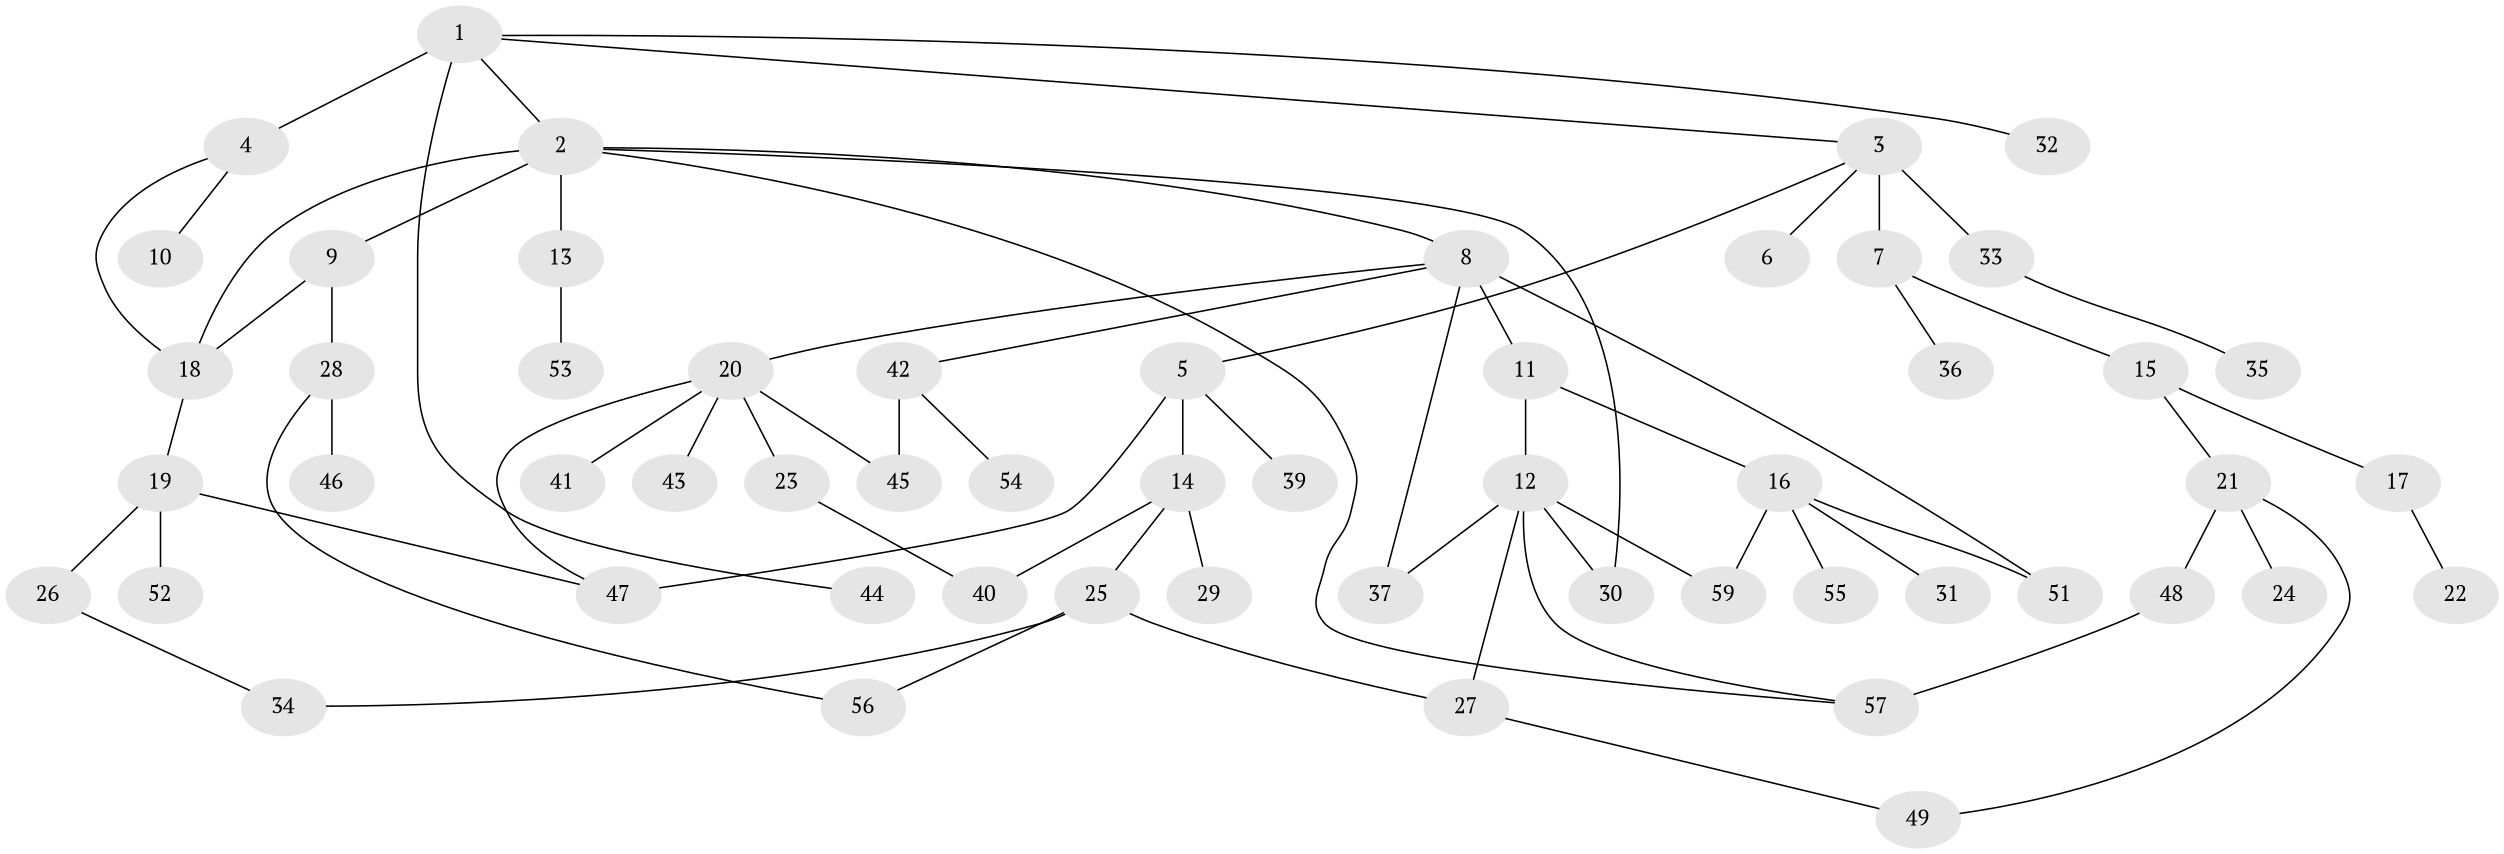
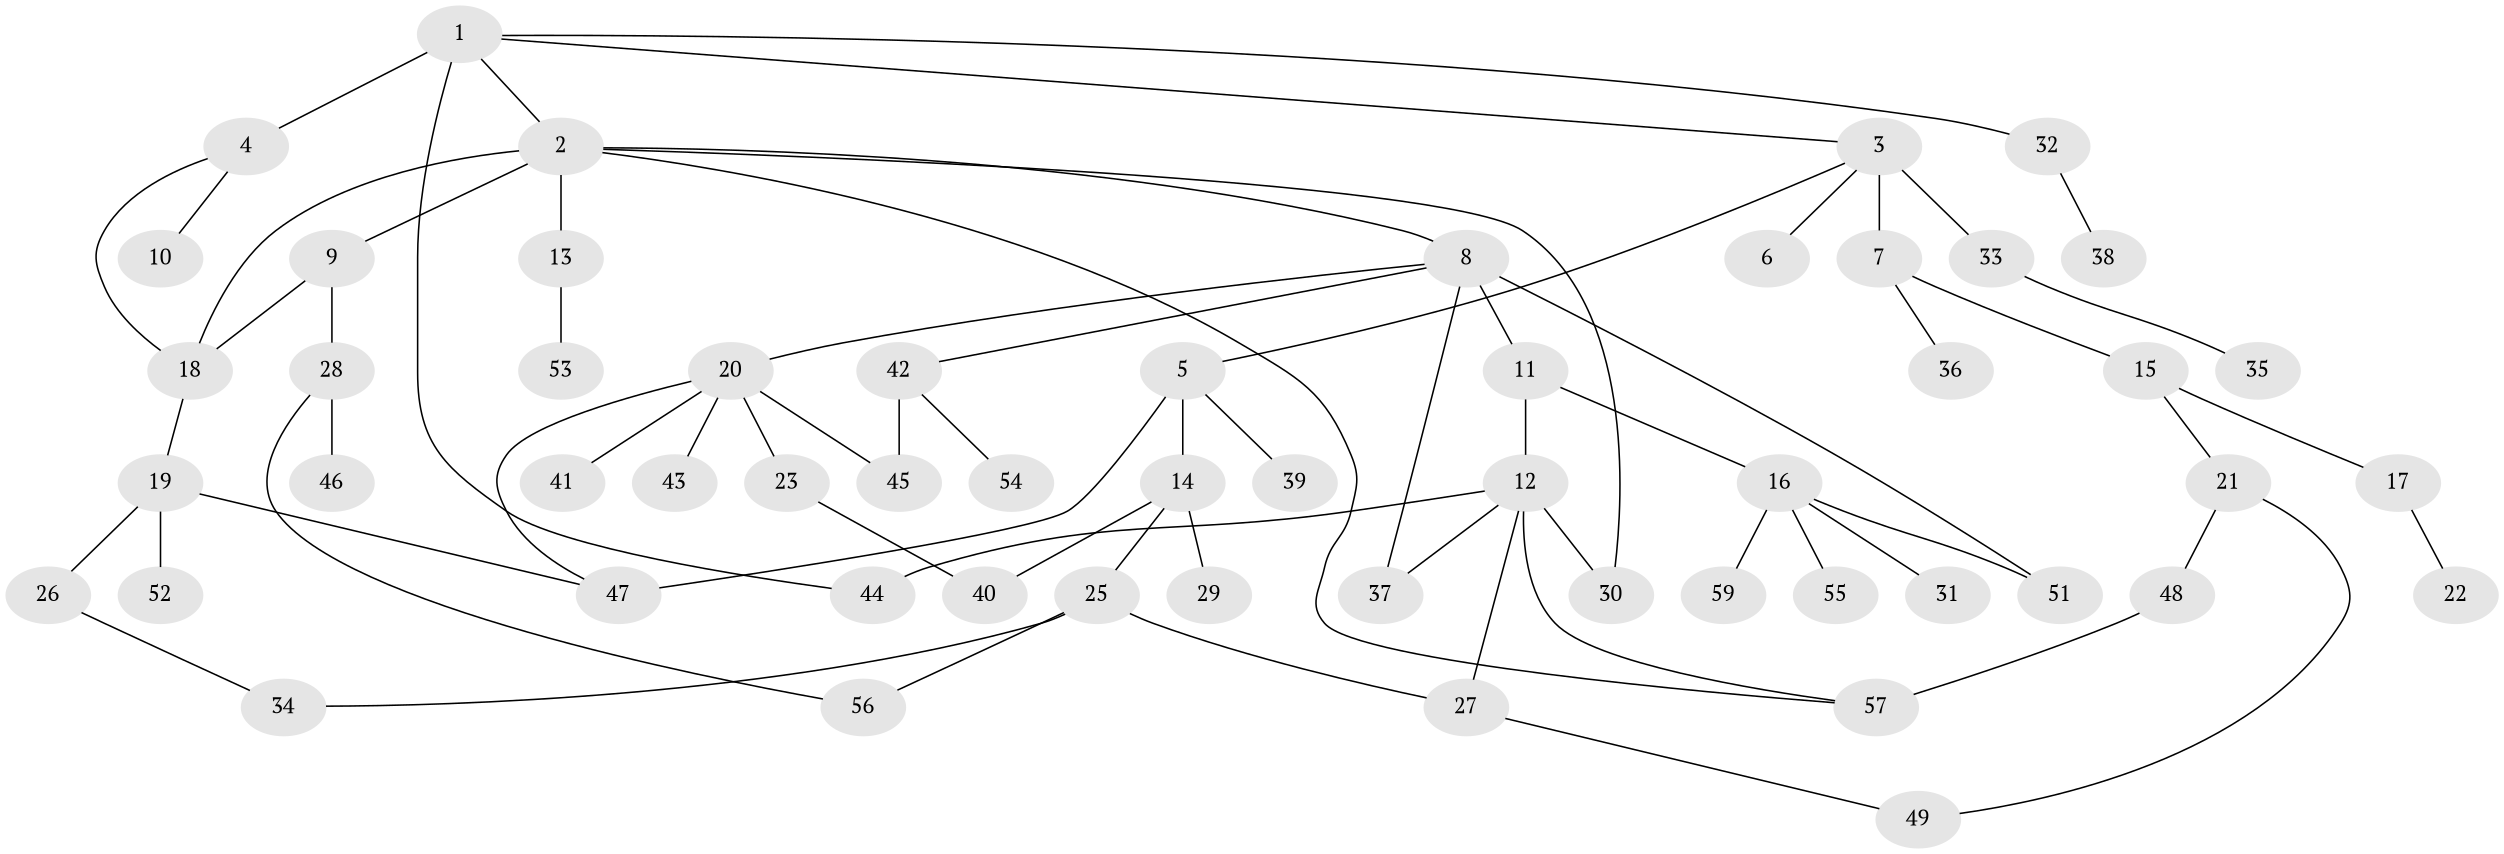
node "38": added
edge "12" -- "59": now "12" -- "44"
node "24": removed
